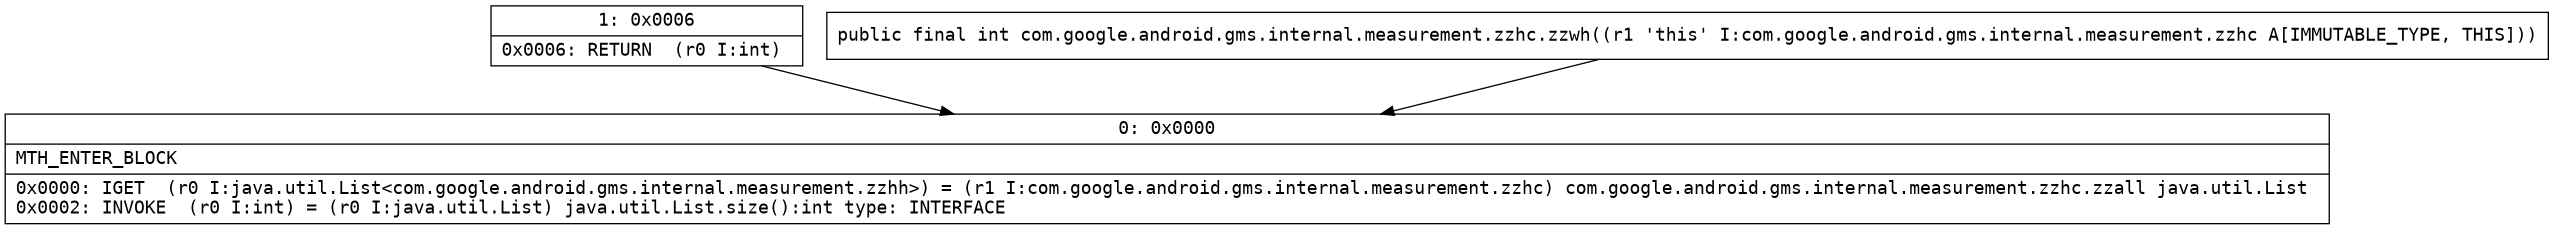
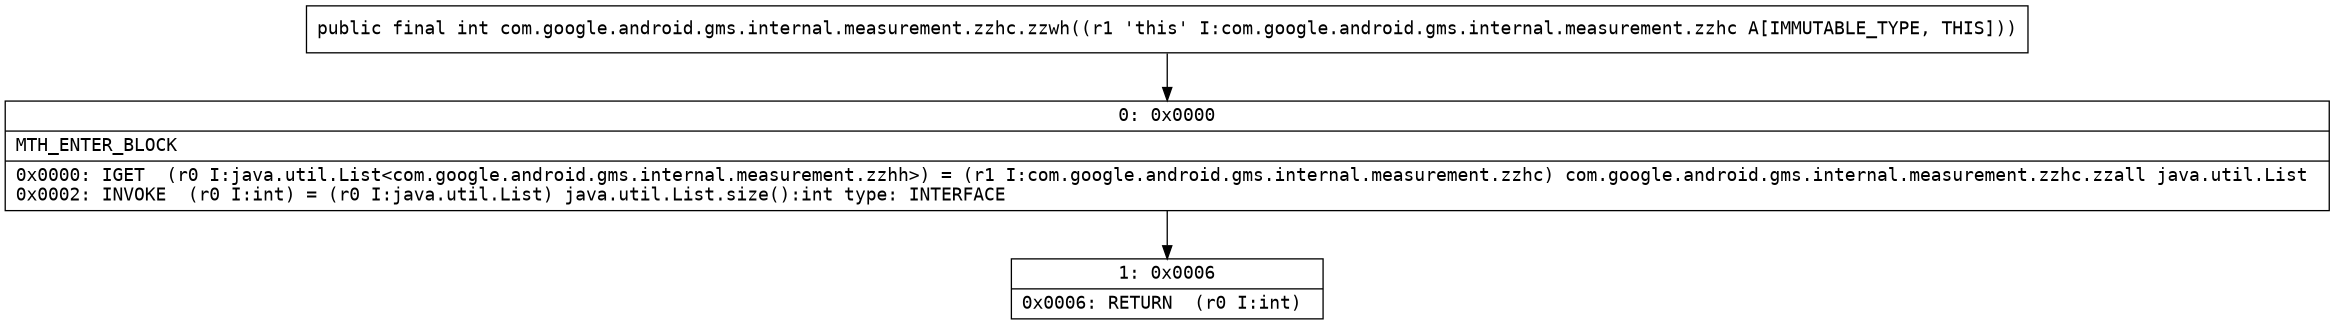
edge "1: 0x0006" -> "0: 0x0000": reversed
